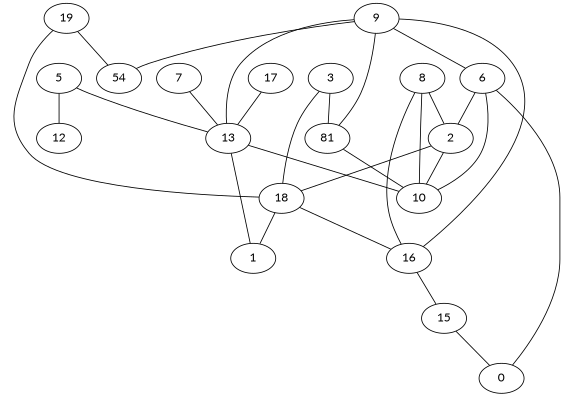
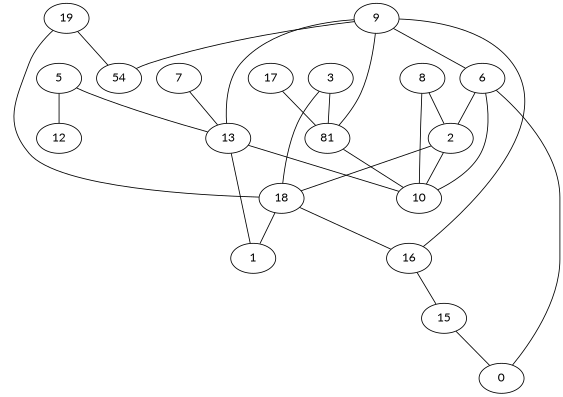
edge "17" -- "13": now "17" -- "81"
edge "8" -- "16": removed
